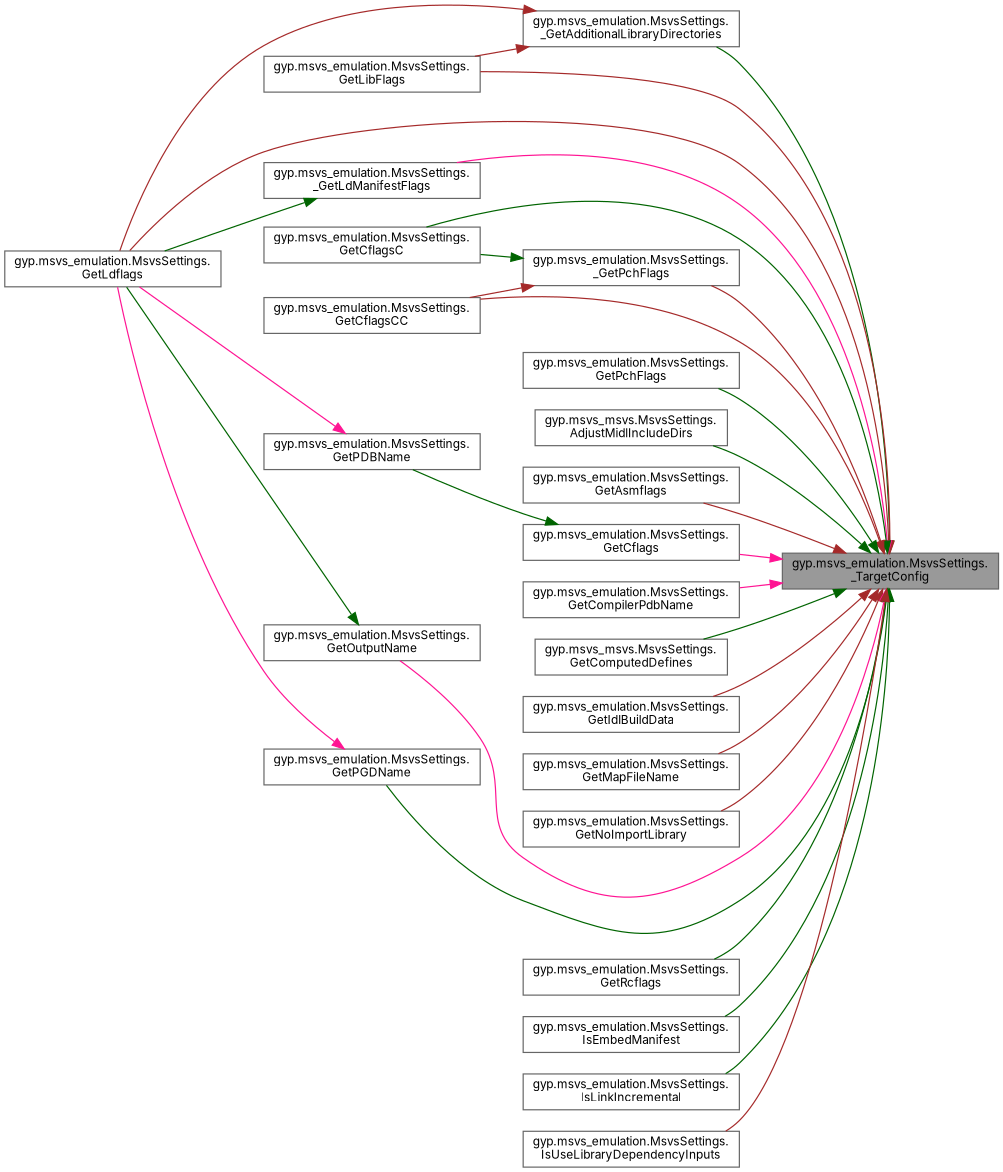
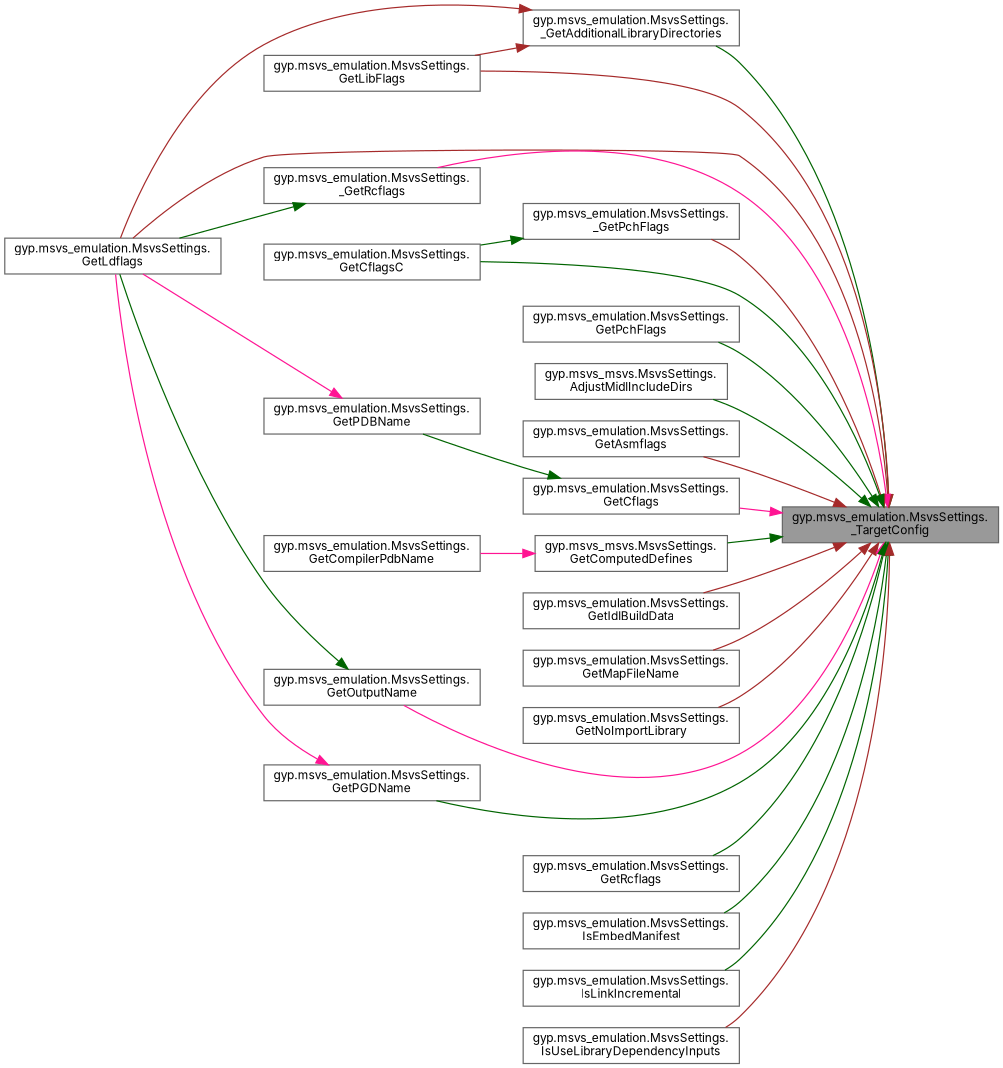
node "gyp.msvs_emulation.MsvsSettings. _GetLdManifestFlags": label "gyp.msvs_emulation.MsvsSettings. _GetLdManifestFlags" -> "gyp.msvs_emulation.MsvsSettings. _GetRcflags"
node "gyp.msvs_emulation.MsvsSettings. GetCflagsCC": removed
edge "gyp.msvs_emulation.MsvsSettings. GetCompilerPdbName" -> "gyp.msvs_emulation.MsvsSettings. _TargetConfig": now "gyp.msvs_emulation.MsvsSettings. GetCompilerPdbName" -> "gyp.msvs_msvs.MsvsSettings. GetComputedDefines"
